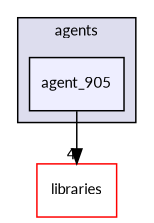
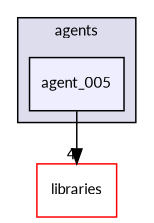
node "agent_905": label "agent_905" -> "agent_005"
